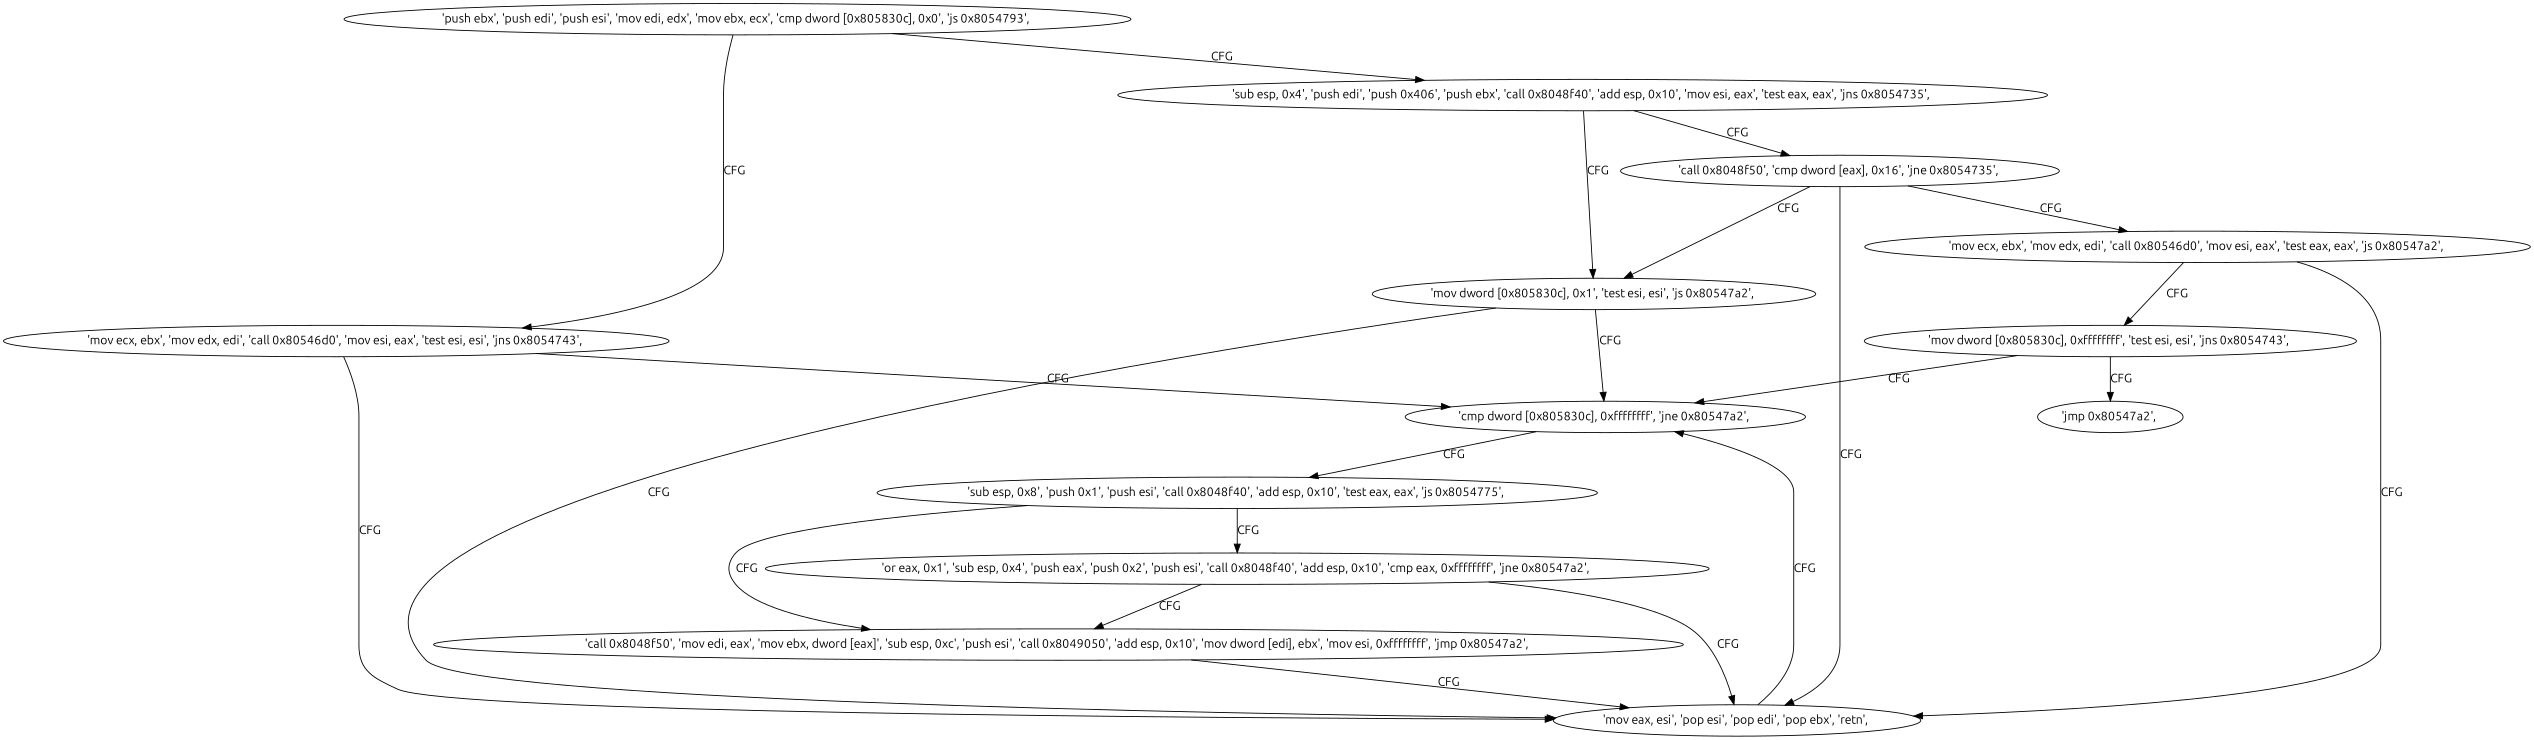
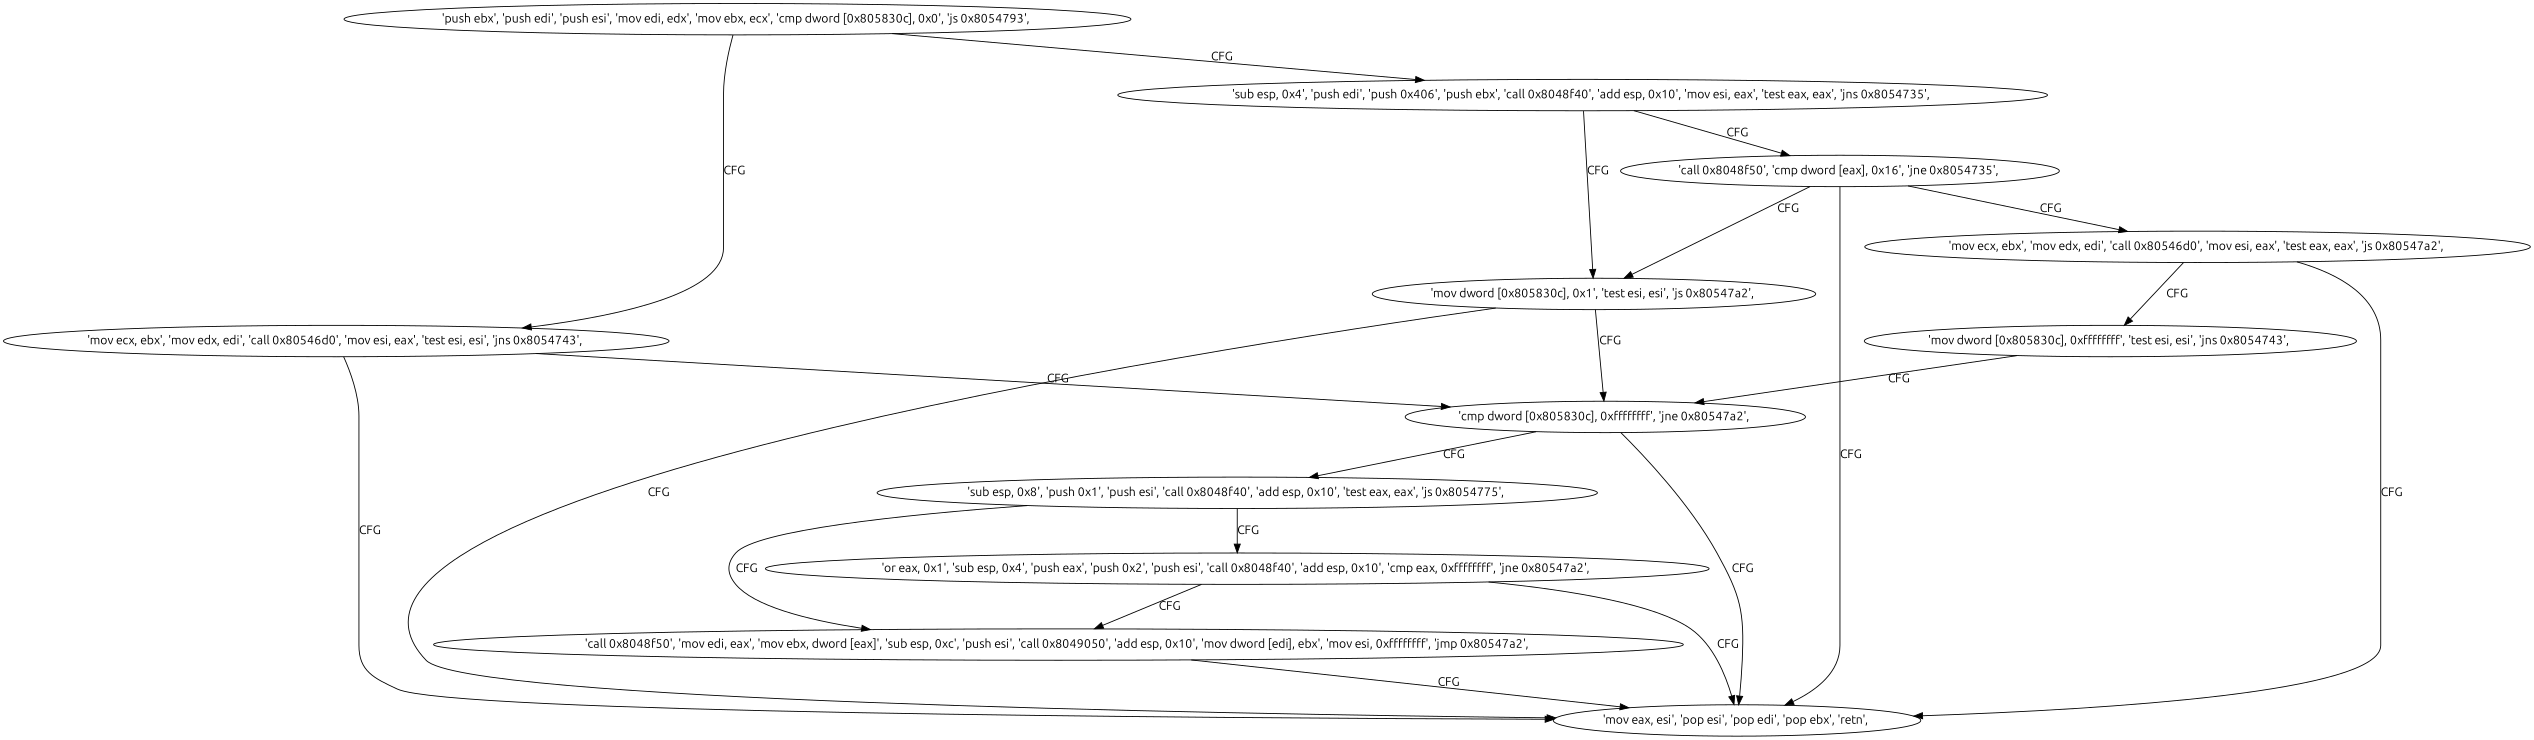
node "'jmp 0x80547a2',": removed
edge "'mov eax, esi', 'pop esi', 'pop edi', 'pop ebx', 'retn'," -> "'cmp dword [0x805830c], 0xffffffff', 'jne 0x80547a2',": reversed
